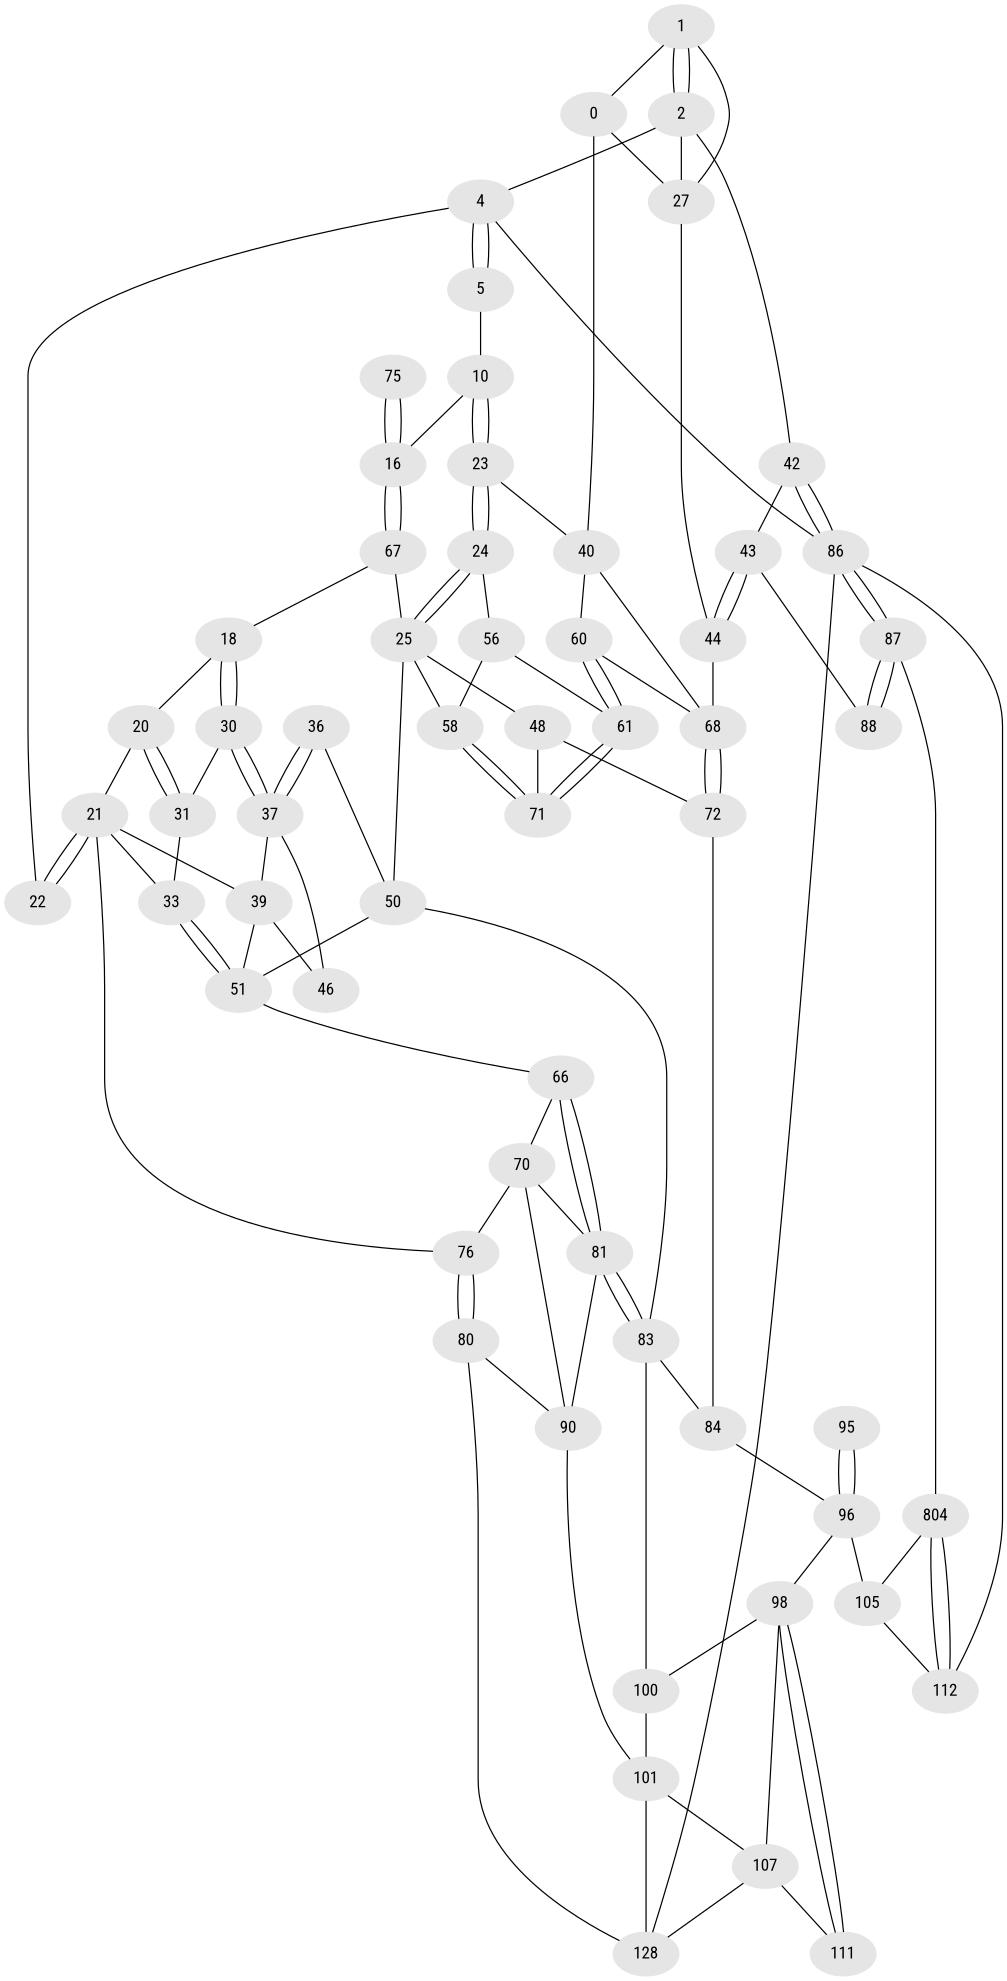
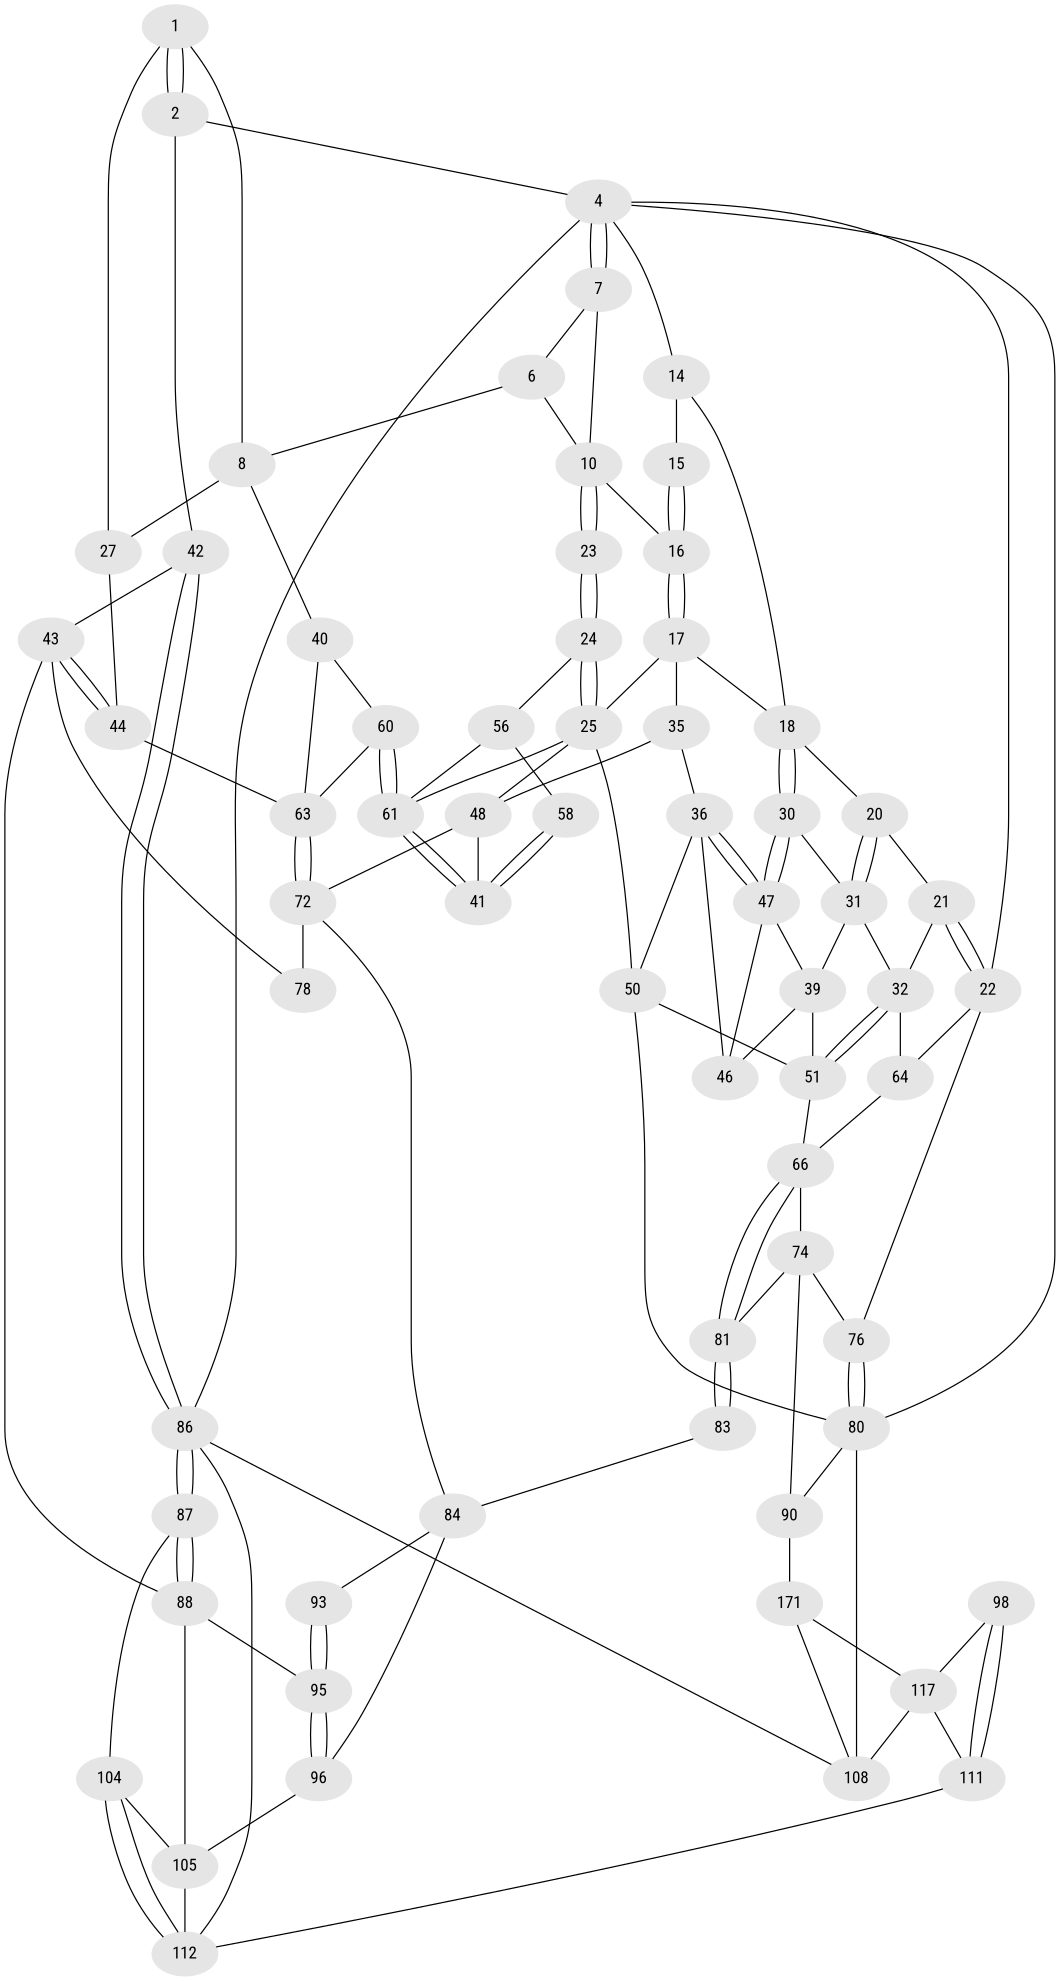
node "0": label "0" -> "8"
edge "2" -- "27": removed
node "5": label "5" -> "7"
node "75": label "75" -> "15"
node "6": added
node "14": added
edge "23" -- "40": removed
node "67": label "67" -> "17"
edge "25" -- "58": now "25" -- "61"
edge "4" -- "80": added
node "35": added
node "68": label "68" -> "63"
node "37": label "37" -> "47"
node "71": label "71" -> "41"
edge "21" -- "39": now "31" -- "39"
node "33": label "33" -> "32"
edge "36" -- "46": added
node "78": added
edge "50" -- "83": now "50" -- "80"
node "64": added
edge "21" -- "76": now "22" -- "76"
node "70": label "70" -> "74"
edge "81" -- "90": removed
node "804": label "804" -> "104"
edge "96" -- "98": removed
node "93": added
edge "88" -- "95": added
node "100": removed
edge "88" -- "105": added
node "101": label "101" -> "171"
node "107": label "107" -> "117"
edge "111" -- "112": added
node "128": label "128" -> "108"
